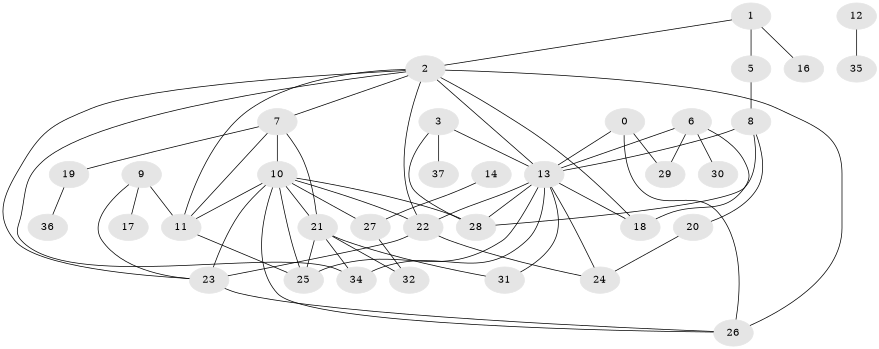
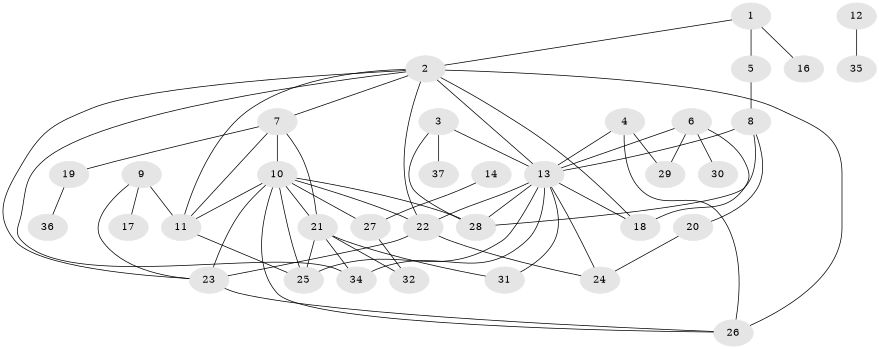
node "0": label "0" -> "4"
